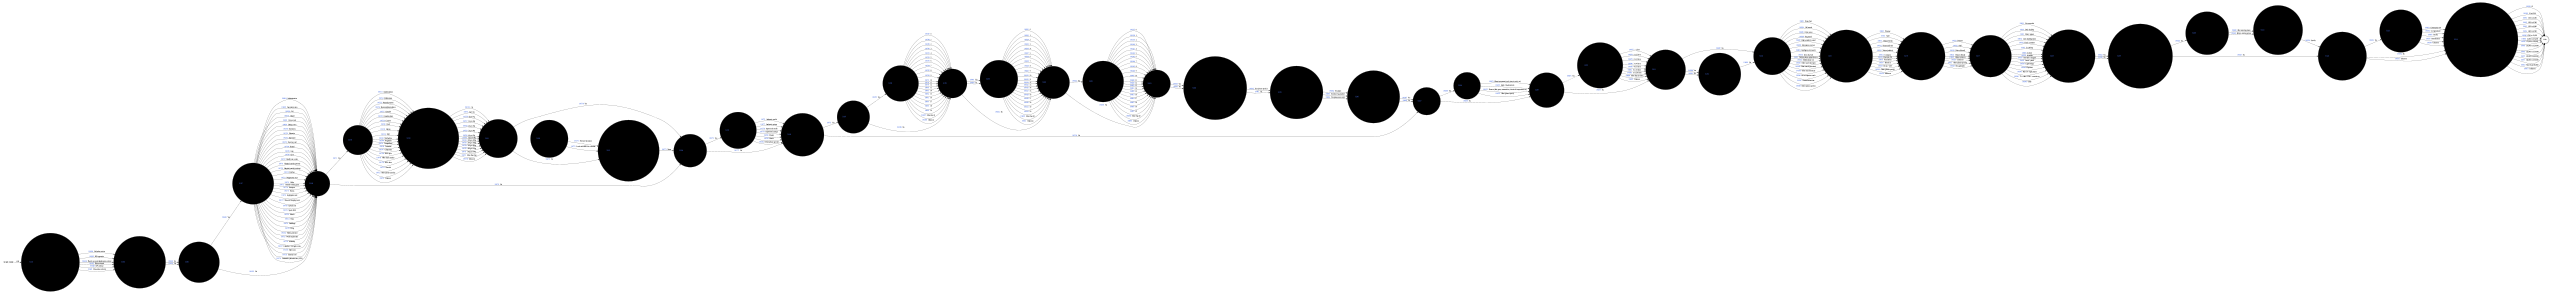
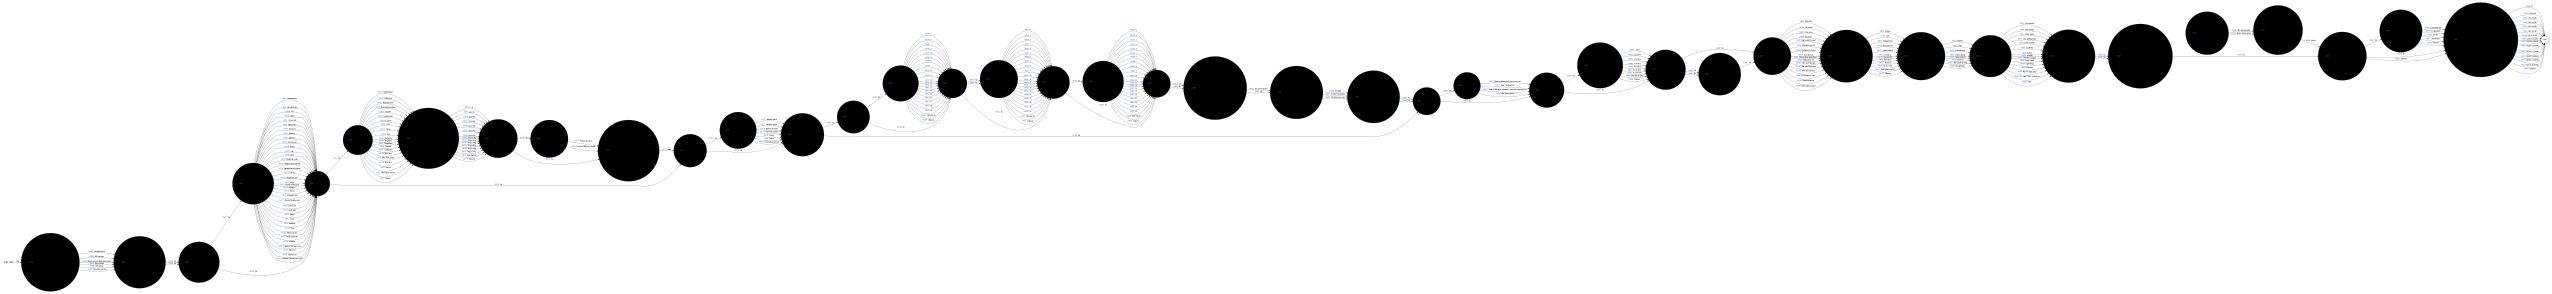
edge "51219" -> "51220": removed, label "196946 Yes"
edge "51191" -> "51194": now "51191" -> "51192"
